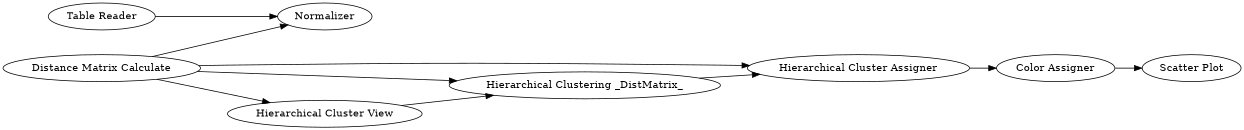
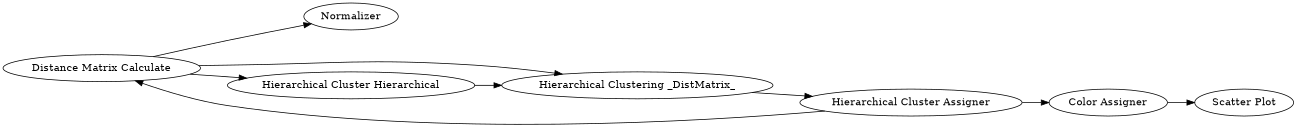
node "Table Reader": removed
edge "Distance Matrix Calculate" -> "Hierarchical Cluster Assigner": reversed
node "Hierarchical Cluster View": label "Hierarchical Cluster View" -> "Hierarchical Cluster Hierarchical"
